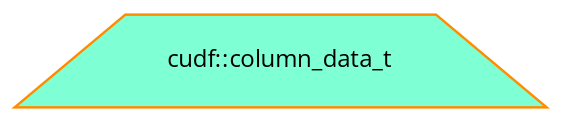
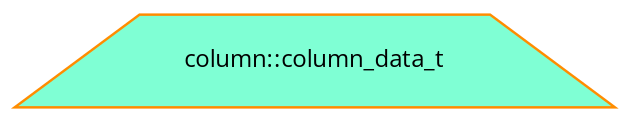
node "cudf::column_data_t": label "cudf::column_data_t" -> "column::column_data_t"
